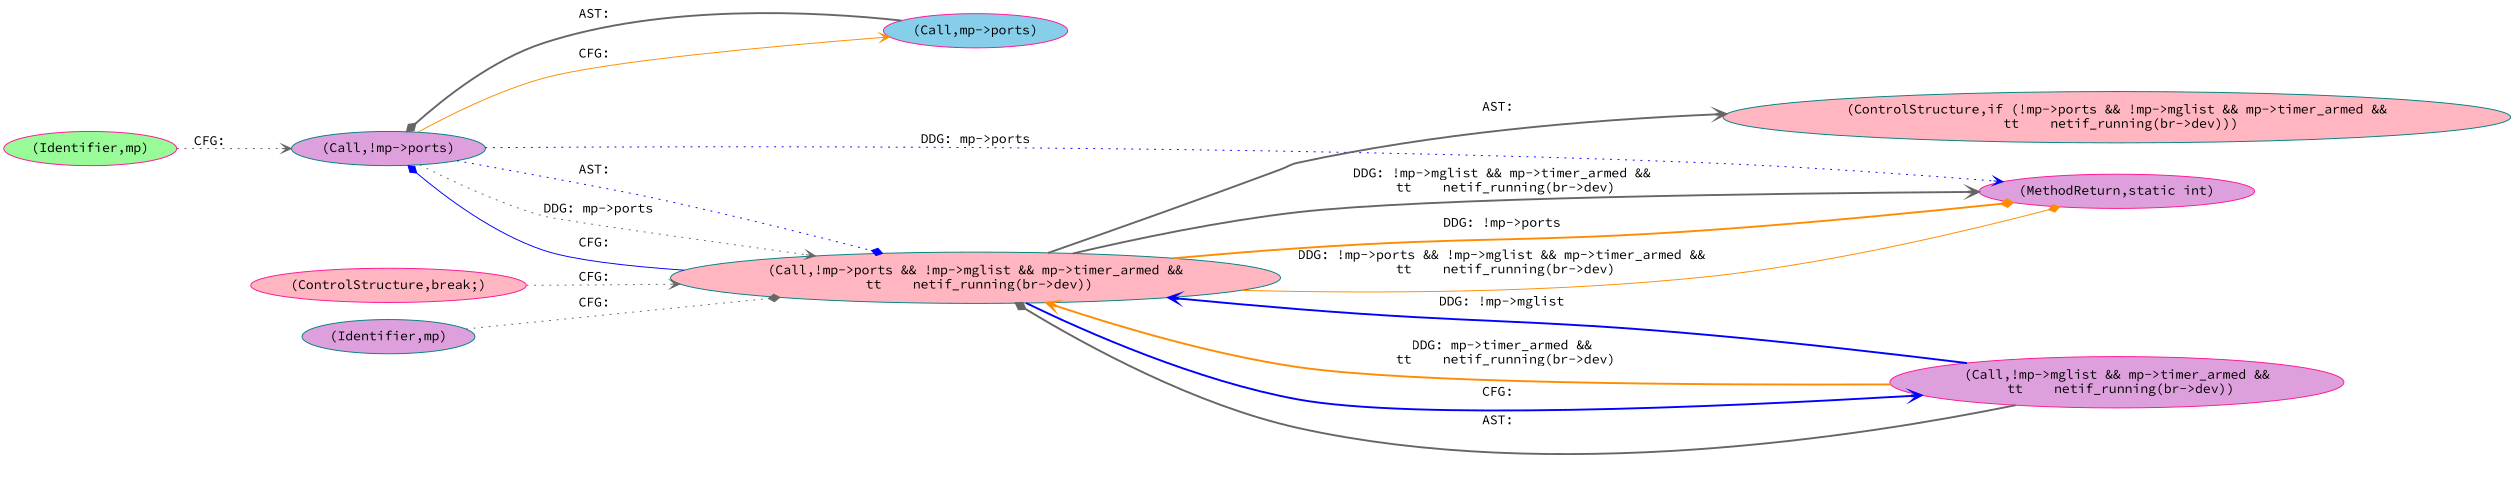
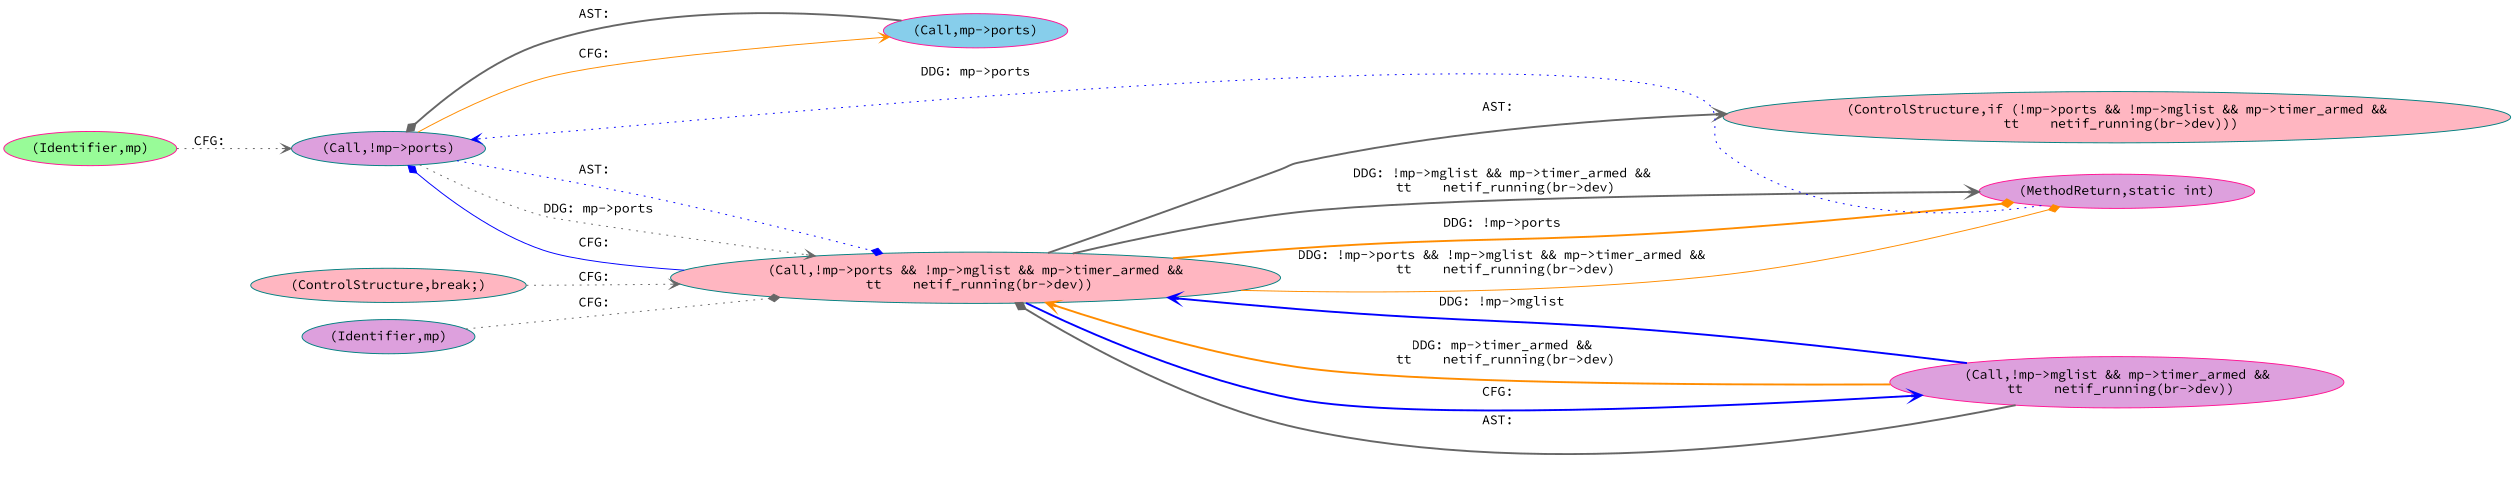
edge "(Call,!mp->ports)" -> "(MethodReturn,static int)": reversed
node "(ControlStructure,break;)": color deeppink -> teal
